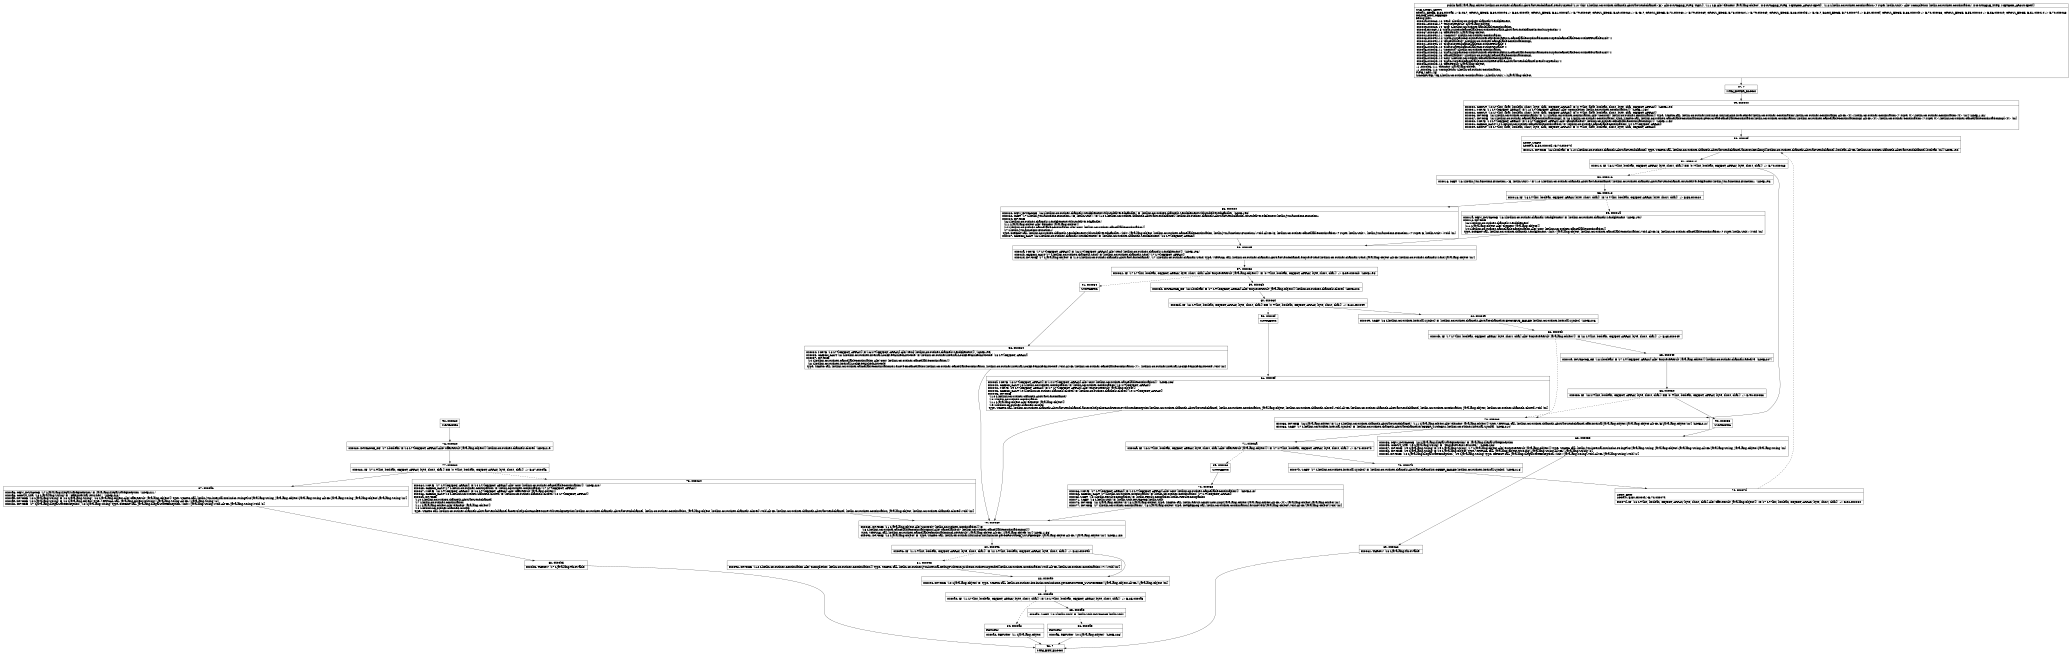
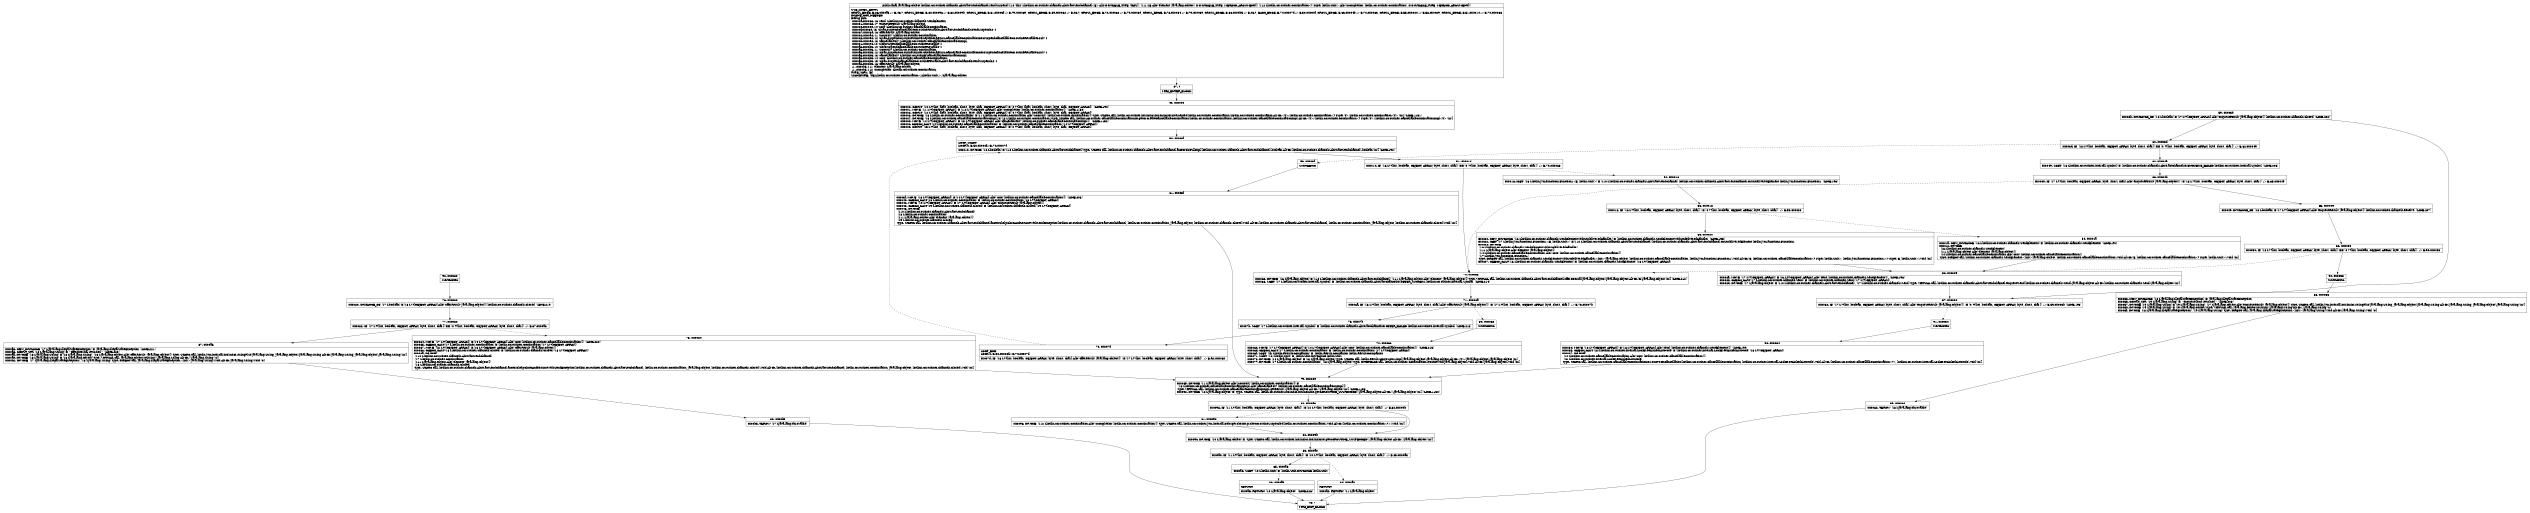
edge "57: 0x0032" -> "59: 0x003b": reversed
